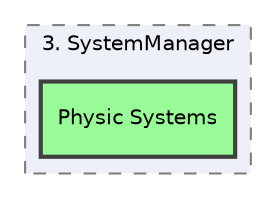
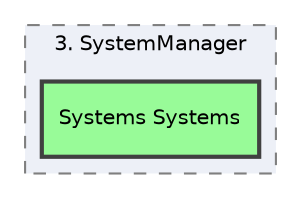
node "Physic Systems": label "Physic Systems" -> "Systems Systems"
